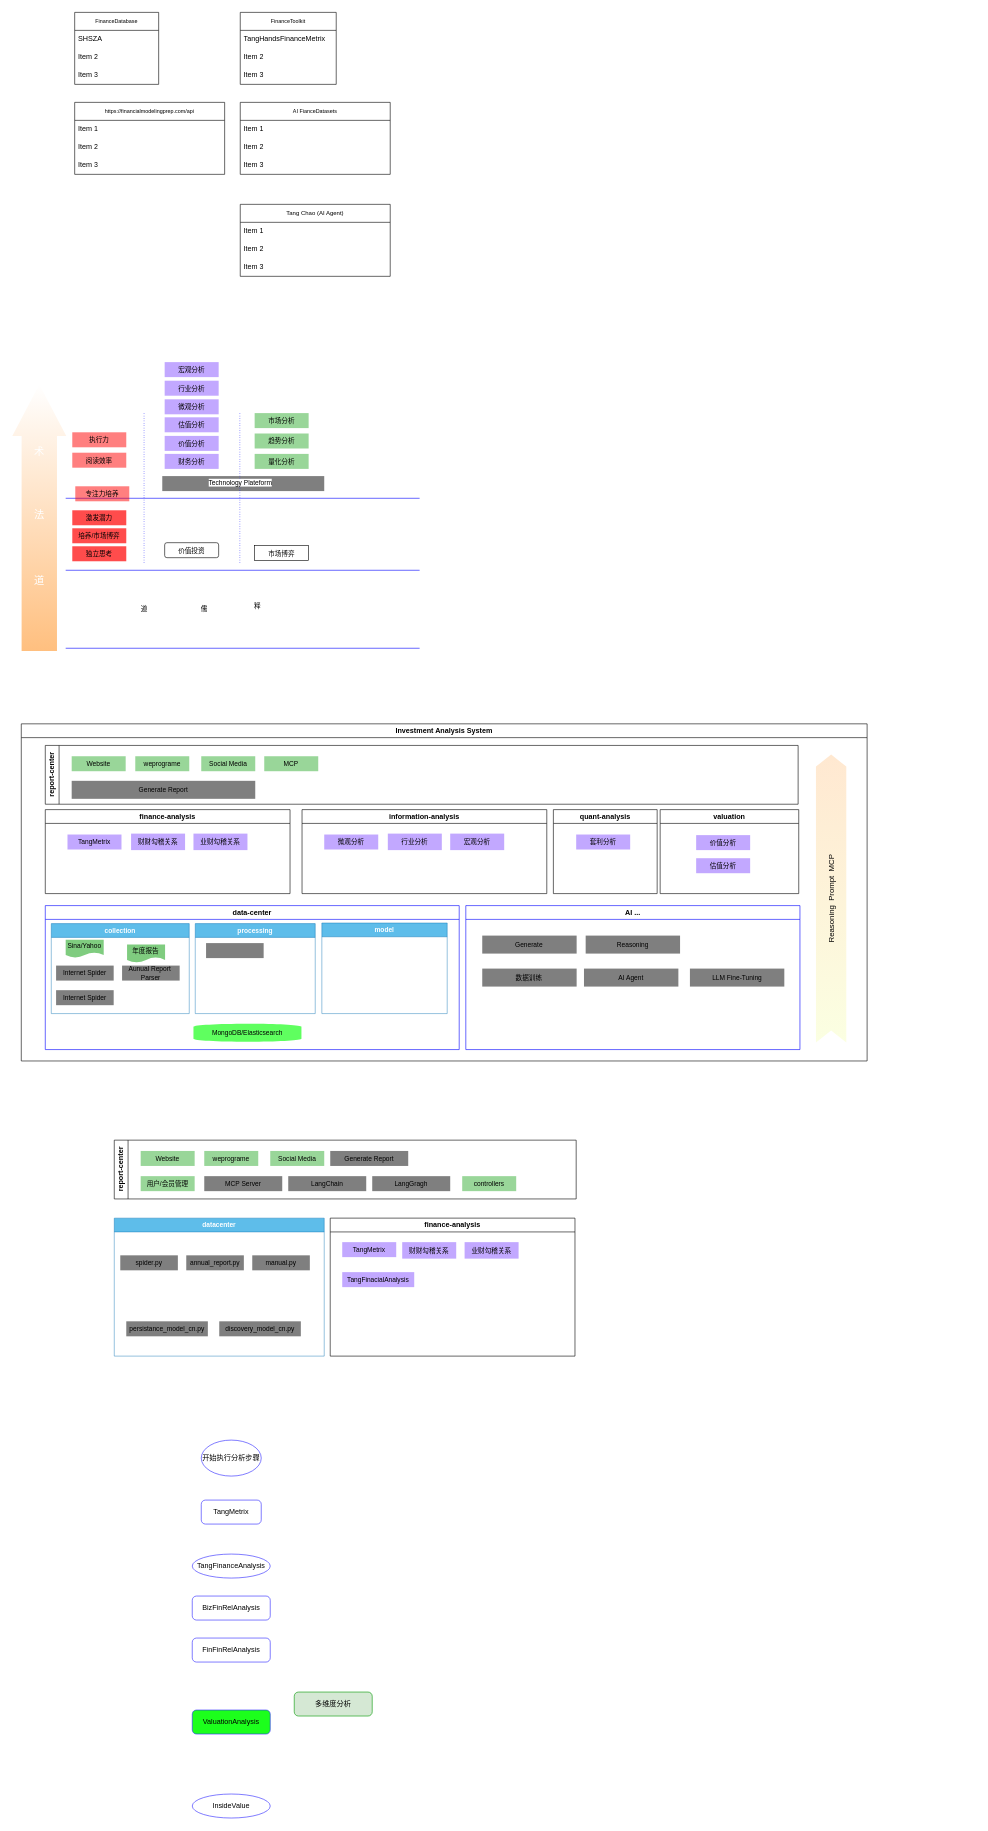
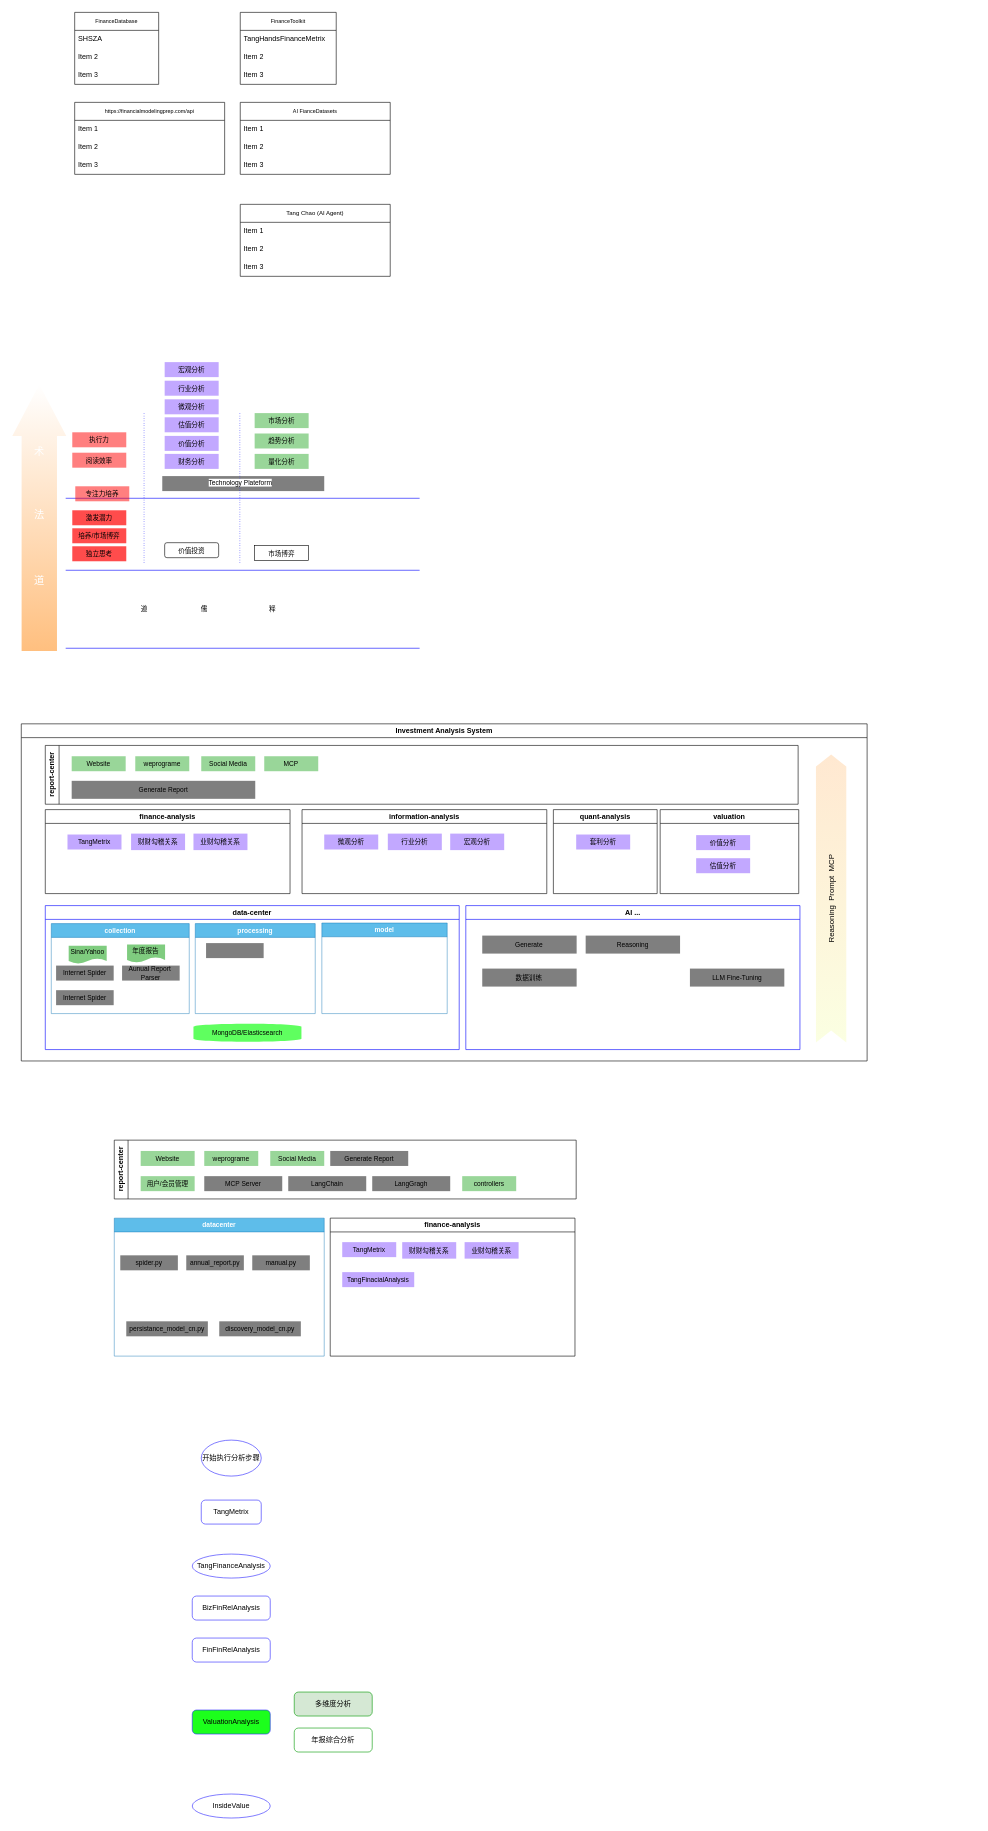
node "释": moved (258, 606) -> (273, 609)
node "Sina/Yahoo": moved (85, 949) -> (88, 955)
node "AI Agent": removed
node "年报综合分析": added
